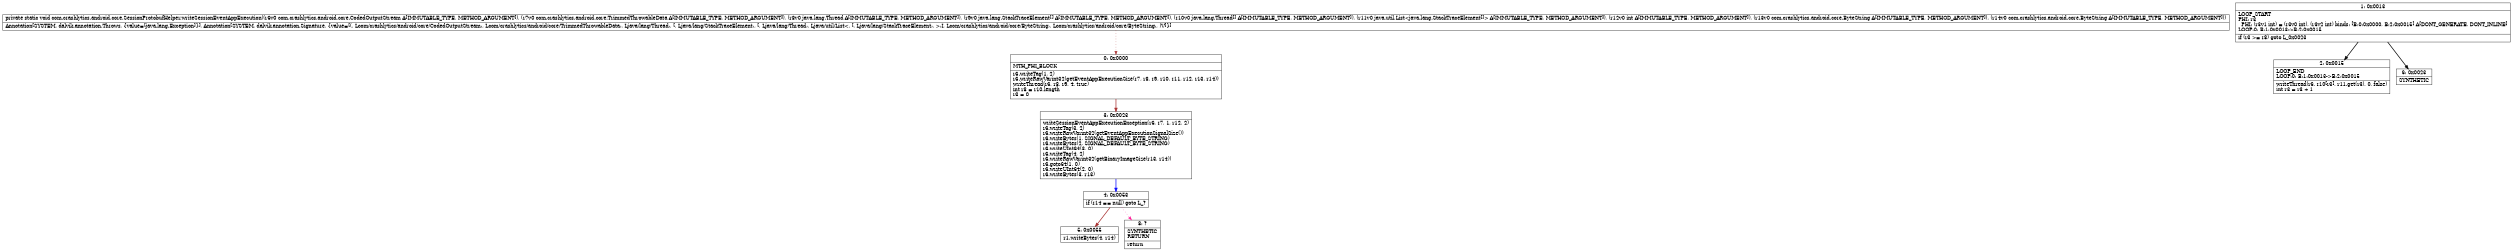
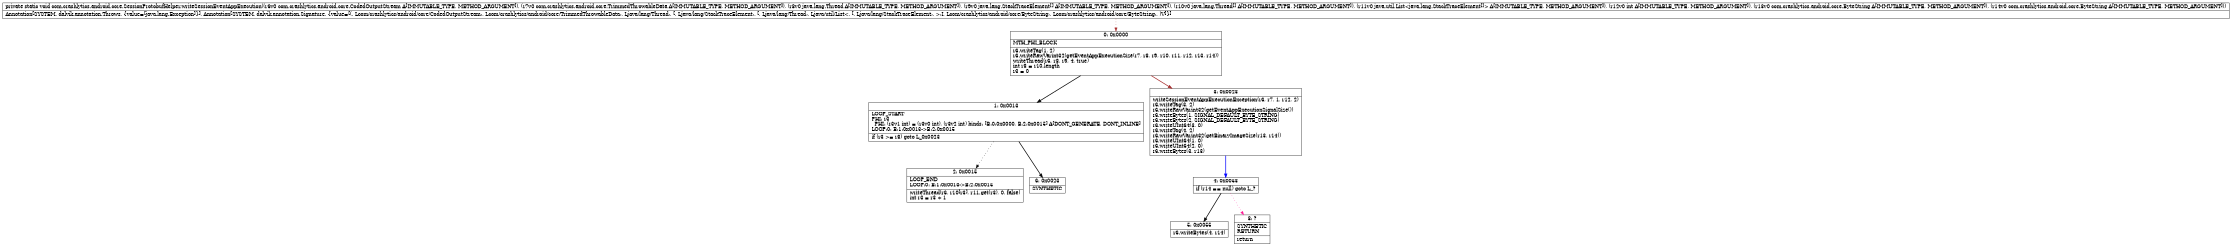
edge "1: 0x0013" -> "2: 0x0015": style bold -> dotted
edge "0: 0x0000" -> "1: 0x0013": added
node "3: 0x0023": text "r6.goto64(1, 0)" -> "r6.writeUInt64(1, 0)"
edge "4: 0x0053" -> "5: 0x0055": color brown -> black
node "5: 0x0055": text "r1.writeBytes(4, r14)" -> "r6.writeBytes(4, r14)"
